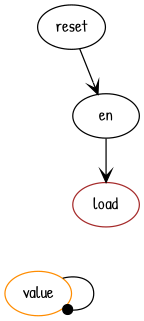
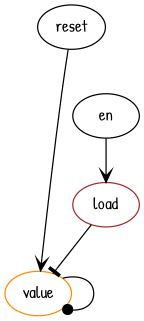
edge "reset" -> "en": now "reset" -> "value"
edge "load" -> "value": added
